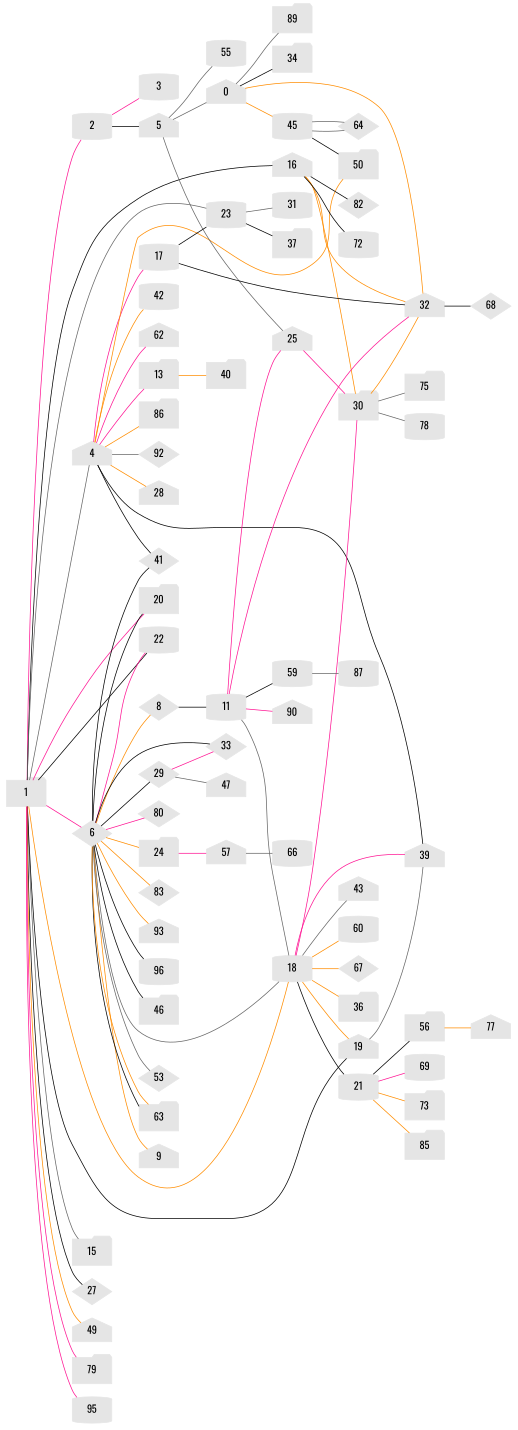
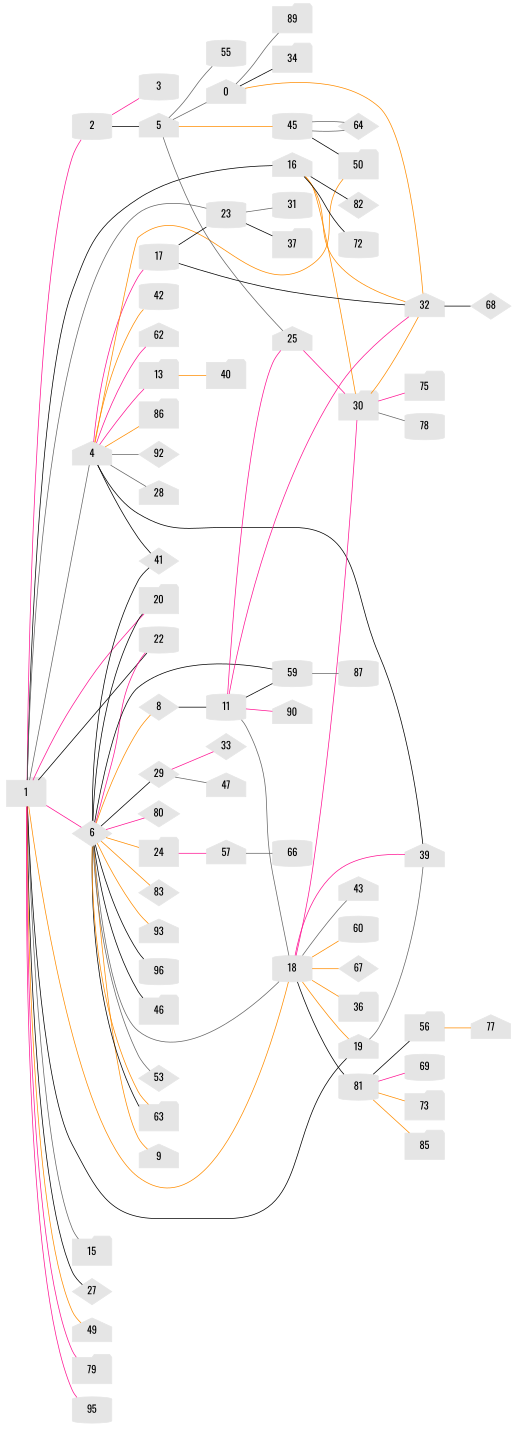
edge "0" -- "45": now "5" -- "45"
edge "75" -- "30": color gray40 -> deeppink
edge "4" -- "28": color darkorange -> gray40
edge "33" -- "6": now "59" -- "6"
node "21": label "21" -> "81"
